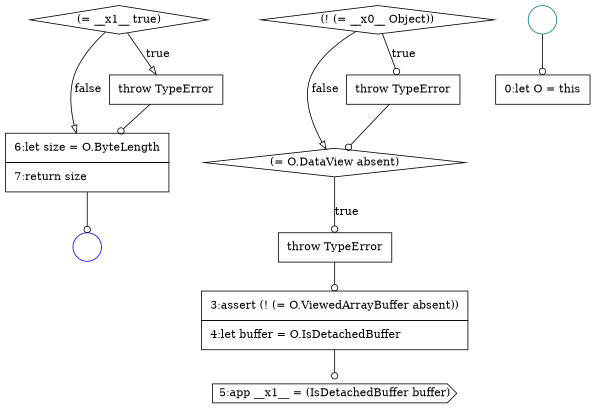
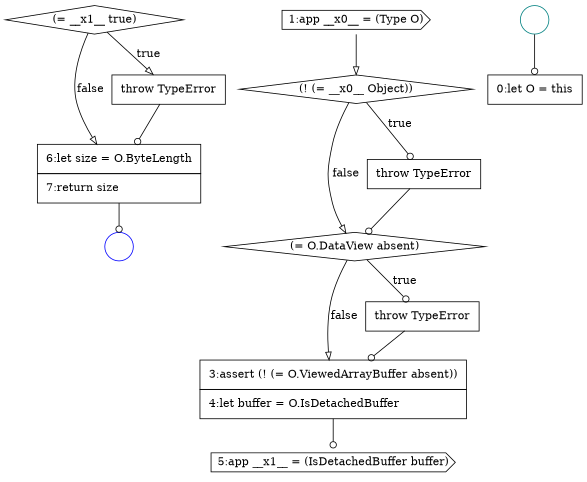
node "1:app __x0__ = (Type O)": added
edge "(= O.DataView absent)" -> "3:assert (! (= O.ViewedArrayBuffer absent))": added, label "false"
